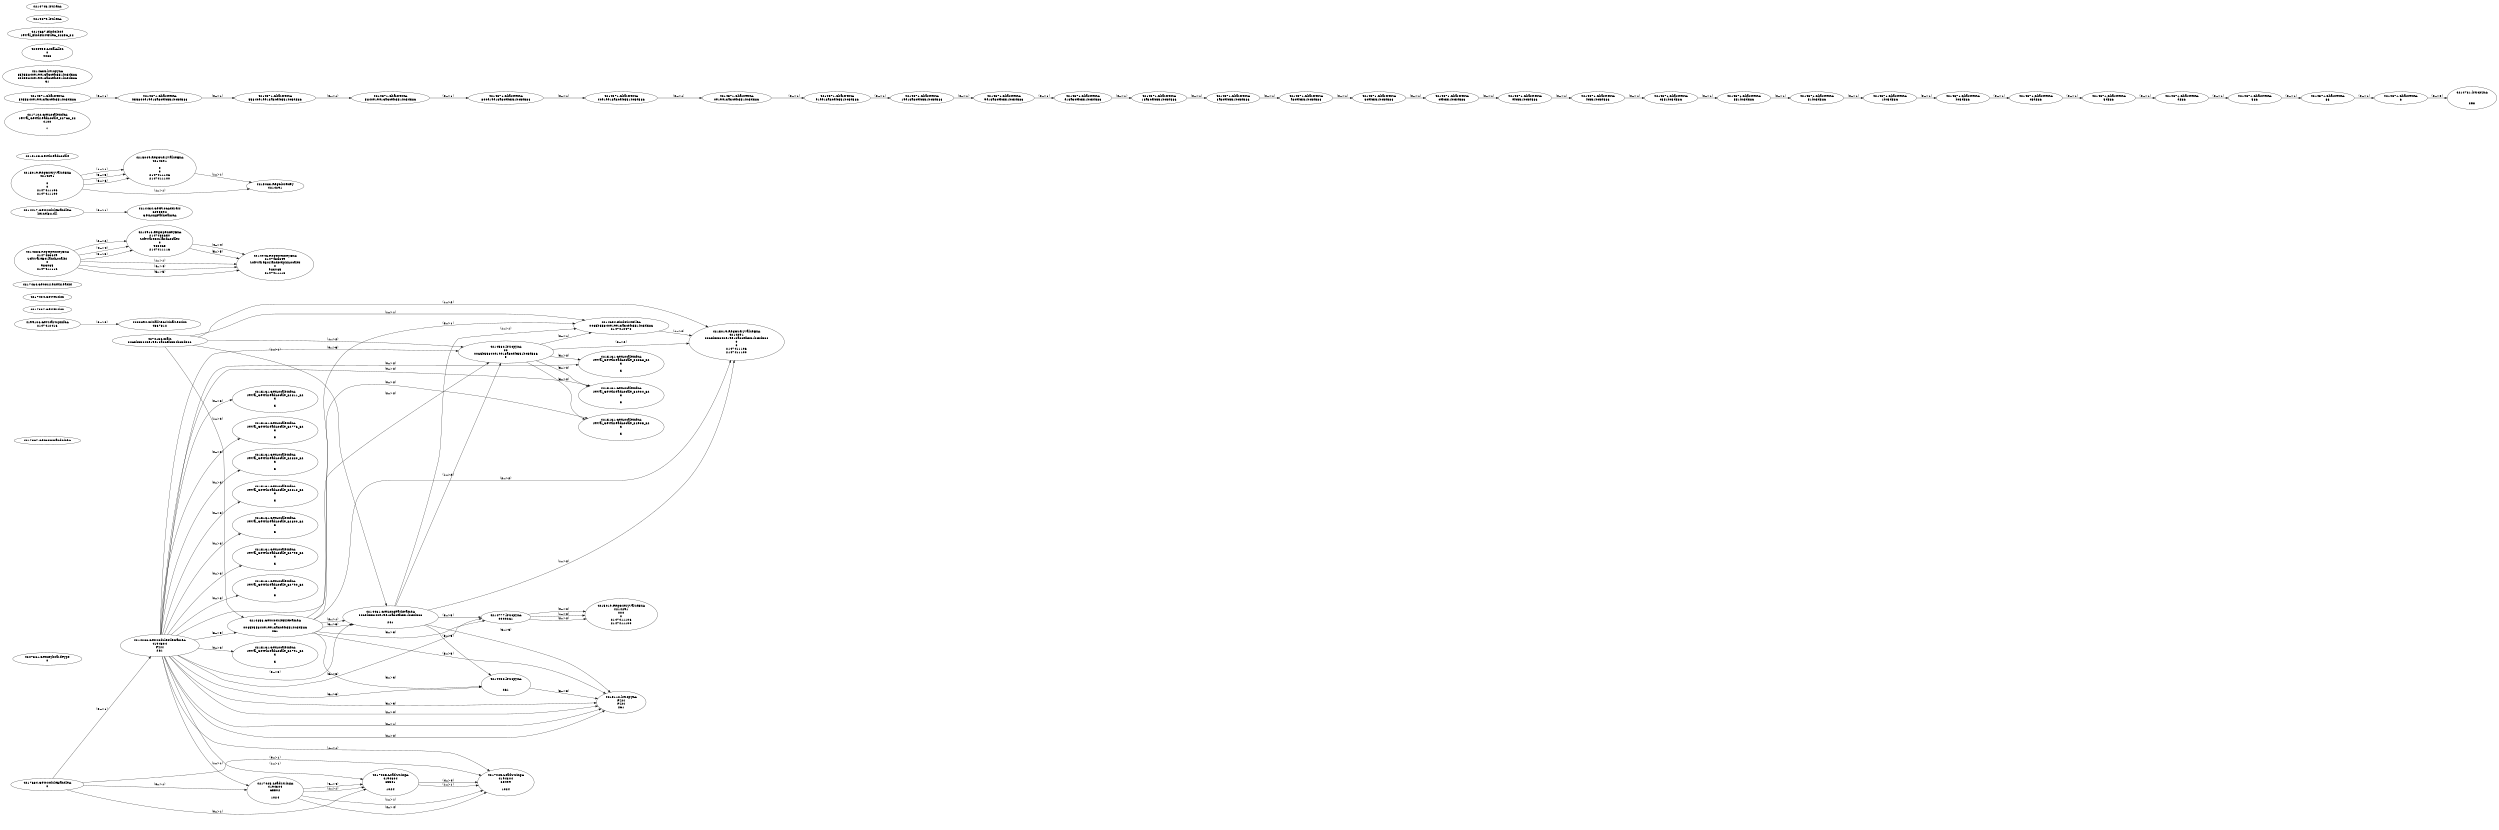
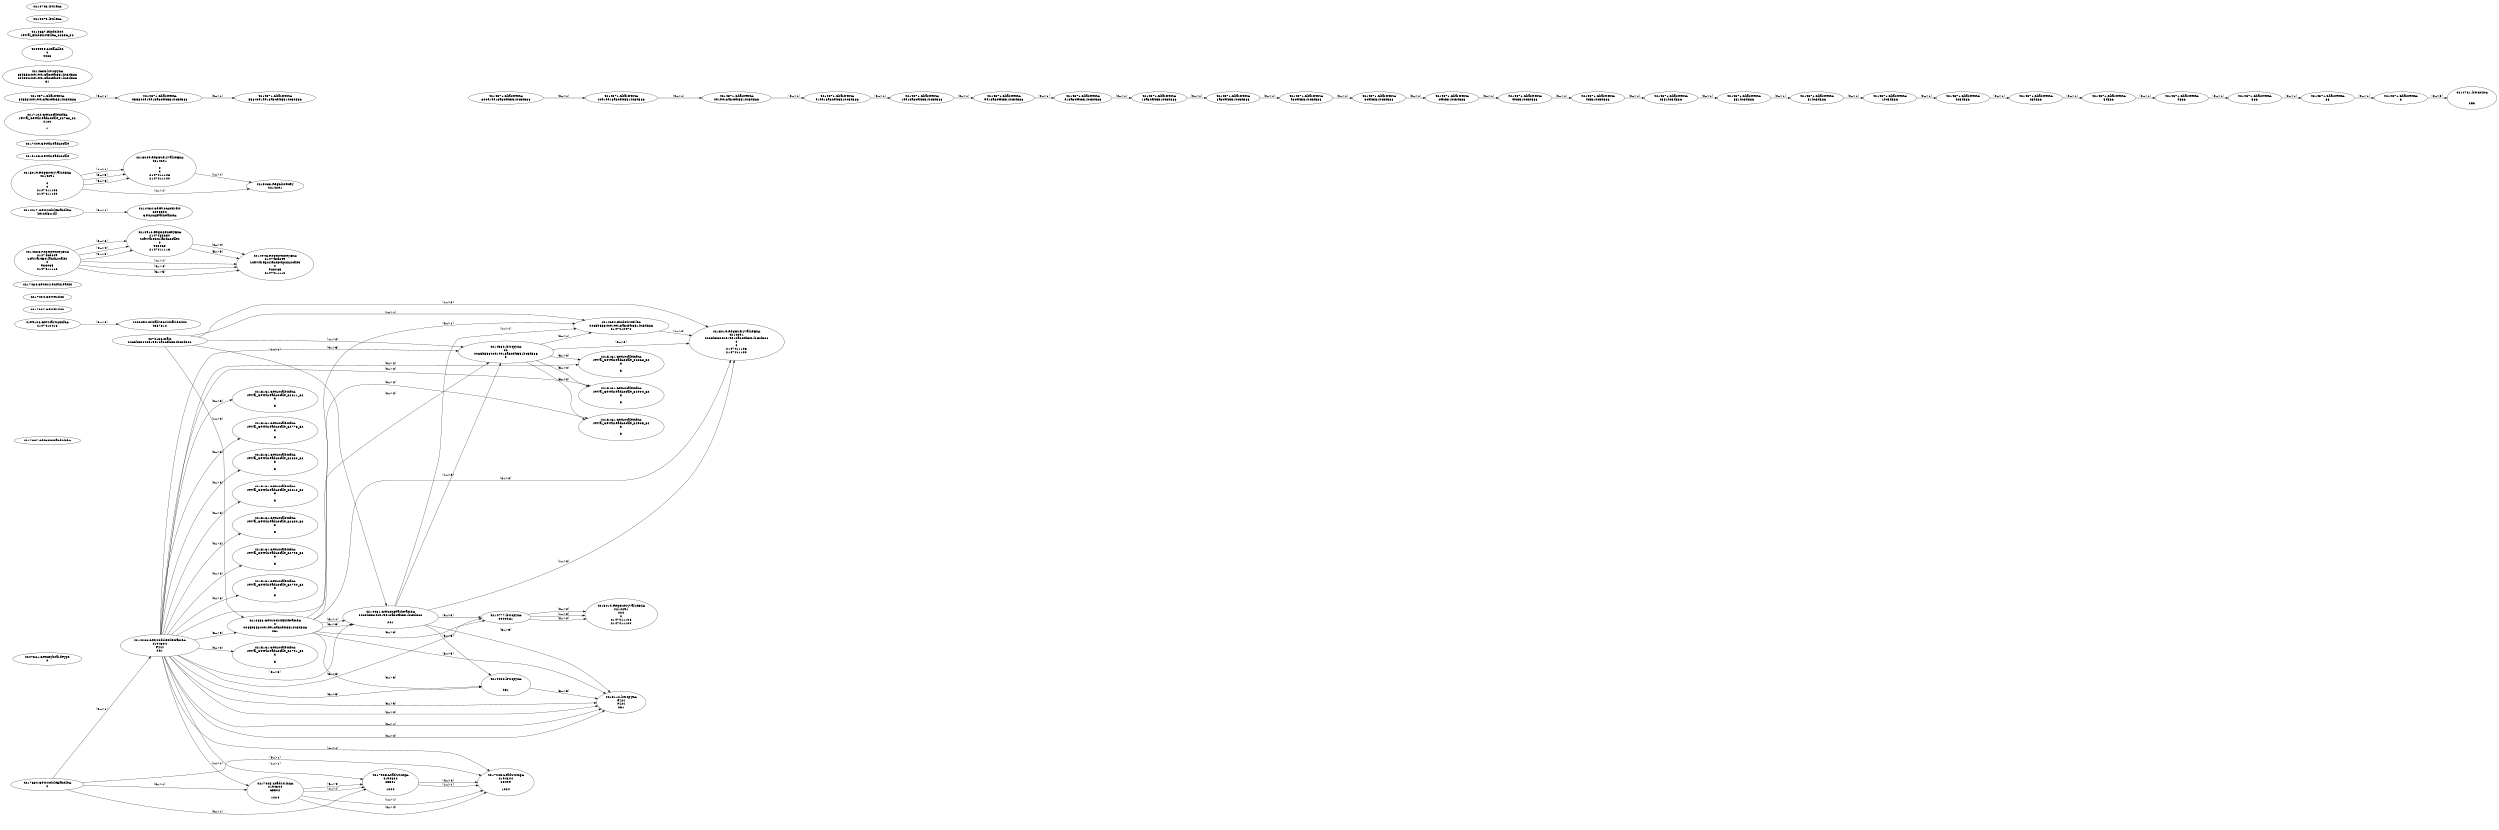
node "4214371.CharNextA 5840e19e13a3cefc551bc5d586": removed
node "4217449.GetThreadLocale": added
